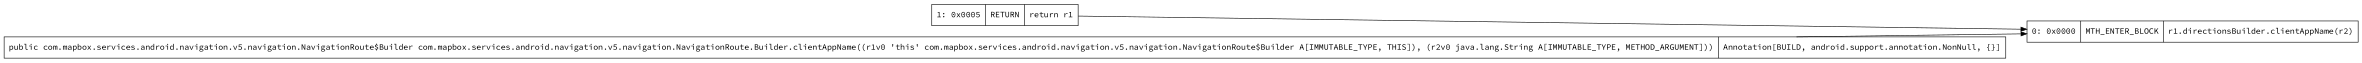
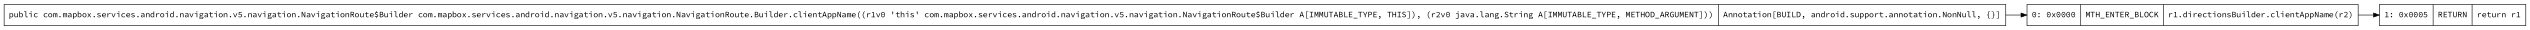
edge "1: 0x0005" -> "0: 0x0000": reversed
